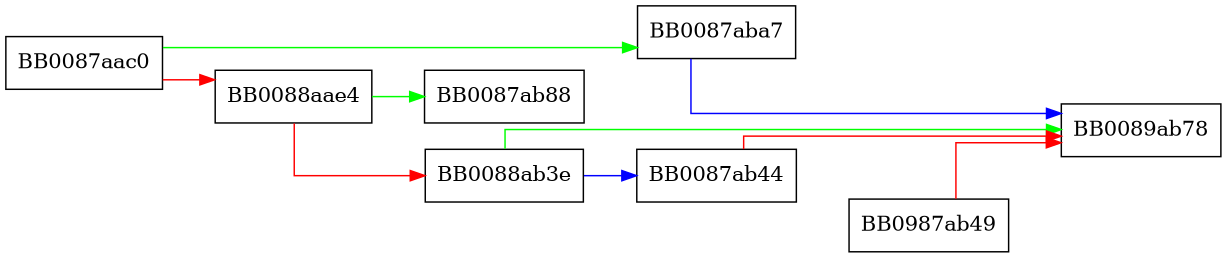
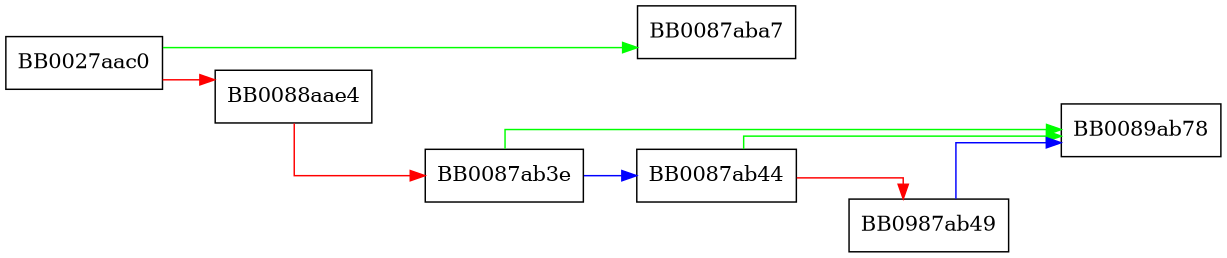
node "BB0087aac0": label "BB0087aac0" -> "BB0027aac0"
node "BB0087ab88": removed
edge "BB0087aba7" -> "BB0089ab78": removed
edge "BB0087ab44" -> "BB0089ab78": color red -> green
edge "BB0987ab49" -> "BB0089ab78": color red -> blue
node "BB0088ab3e": label "BB0088ab3e" -> "BB0087ab3e"
edge "BB0087ab44" -> "BB0987ab49": added
